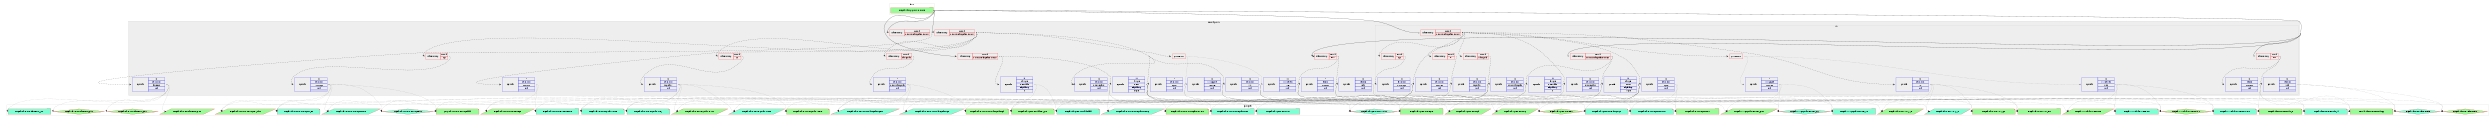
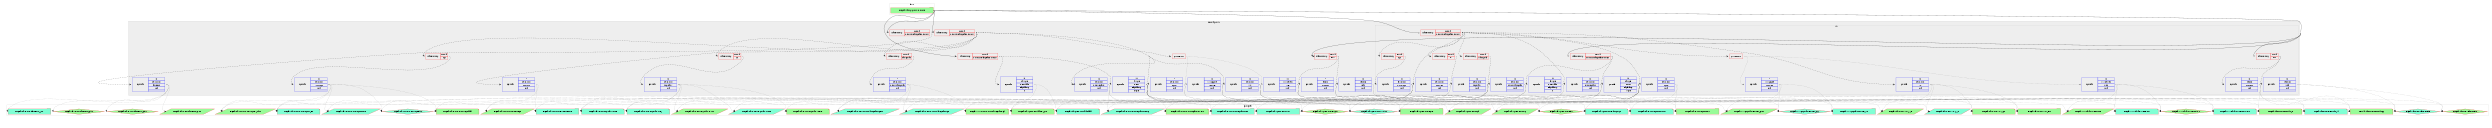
node "alpha://dev-python/python-ldap-9999": label "alpha://dev-python/python-ldap-9999" -> "portage://dev-python/python-ldap-9999"
node "portage://dev-python/python-memcached-1.59": label "portage://dev-python/python-memcached-1.59" -> "portage://www-python/python-memcached-1.59"
node "portage://dev-lang/python-3.7.5-r1": added
